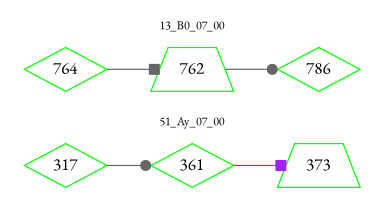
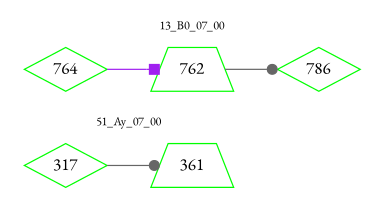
edge "764" -> "762": color gray40 -> purple
node "361": shape diamond -> trapezium
node "373": removed
